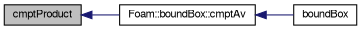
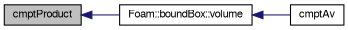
node "Foam::boundBox::cmptAv": label "Foam::boundBox::cmptAv" -> "Foam::boundBox::volume"
node "boundBox": label "boundBox" -> "cmptAv"
